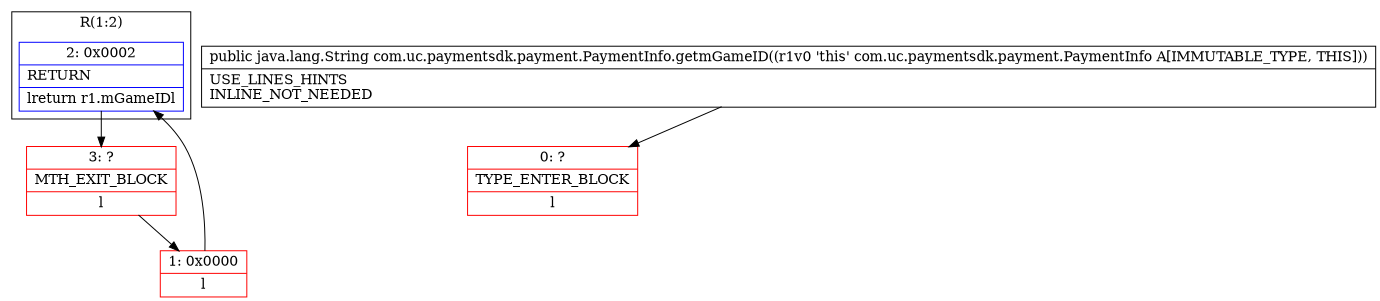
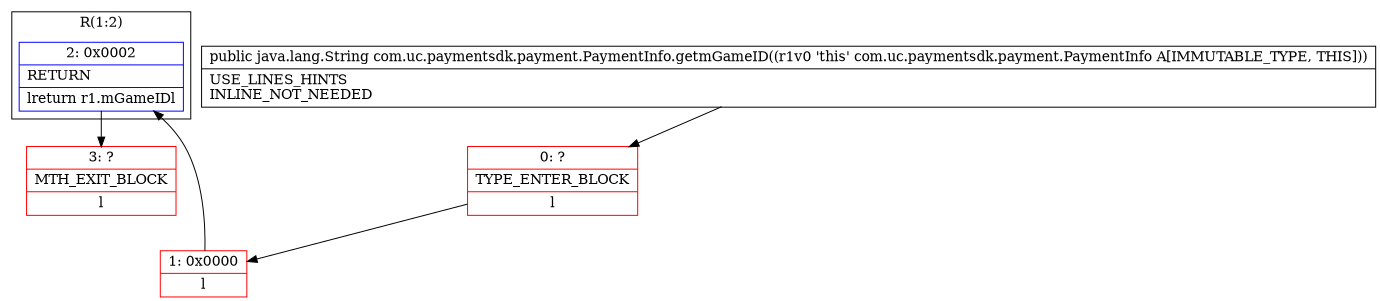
edge "3: ?" -> "1: 0x0000": now "0: ?" -> "1: 0x0000"
